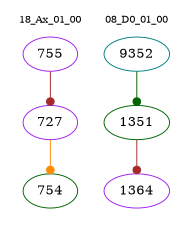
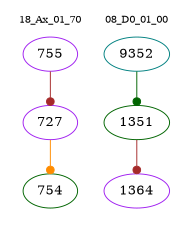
cluster "18_Ax_01_00": label "18_Ax_01_00" -> "18_Ax_01_70"
